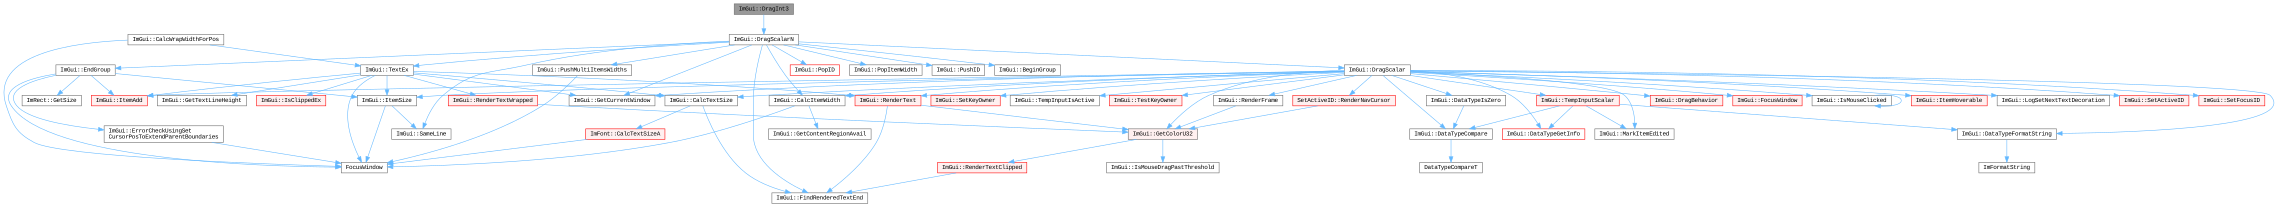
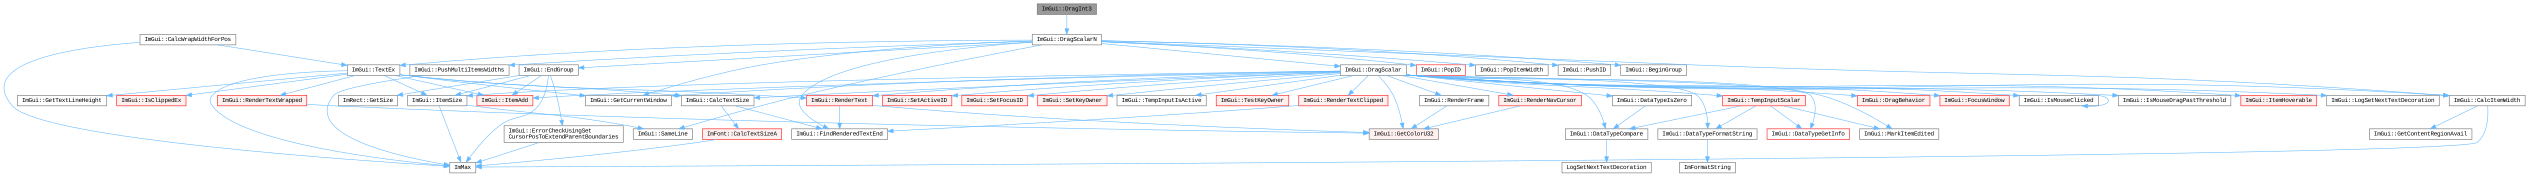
node "SetActiveID::RenderNavCursor": label "SetActiveID::RenderNavCursor" -> "ImGui::RenderNavCursor"
edge "ImGui::GetColorU32" -> "ImGui::IsMouseDragPastThreshold": now "ImGui::DragScalar" -> "ImGui::IsMouseDragPastThreshold"
edge "ImGui::GetColorU32" -> "ImGui::RenderTextClipped": now "ImGui::DragScalar" -> "ImGui::RenderTextClipped"
node "FocusWindow": label "FocusWindow" -> "ImMax"
node "DataTypeCompareT": label "DataTypeCompareT" -> "LogSetNextTextDecoration"
